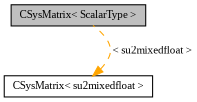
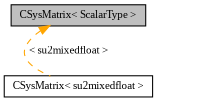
edge "CSysMatrix< ScalarType >" -> "CSysMatrix< su2mixedfloat >": reversed
